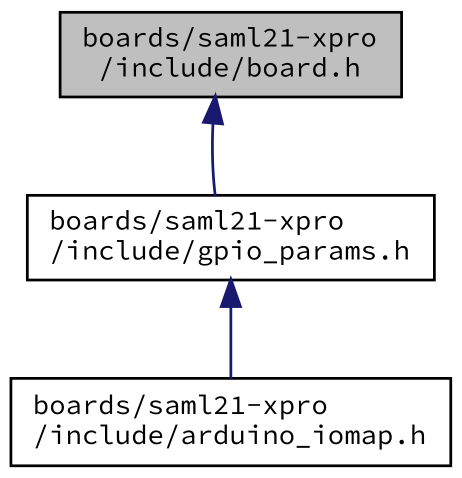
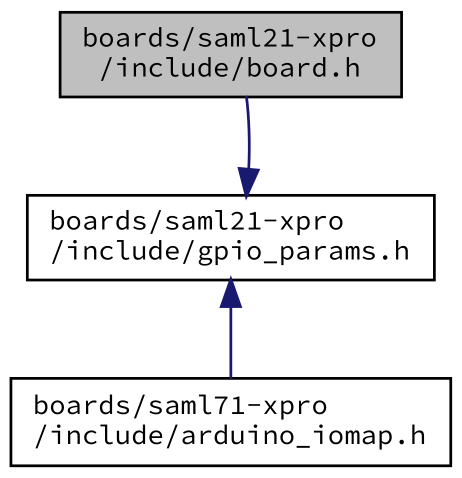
edge "boards/saml21-xpro /include/gpio_params.h" -> "boards/saml21-xpro /include/board.h": reversed
node "boards/saml21-xpro /include/arduino_iomap.h": label "boards/saml21-xpro /include/arduino_iomap.h" -> "boards/saml71-xpro /include/arduino_iomap.h"
